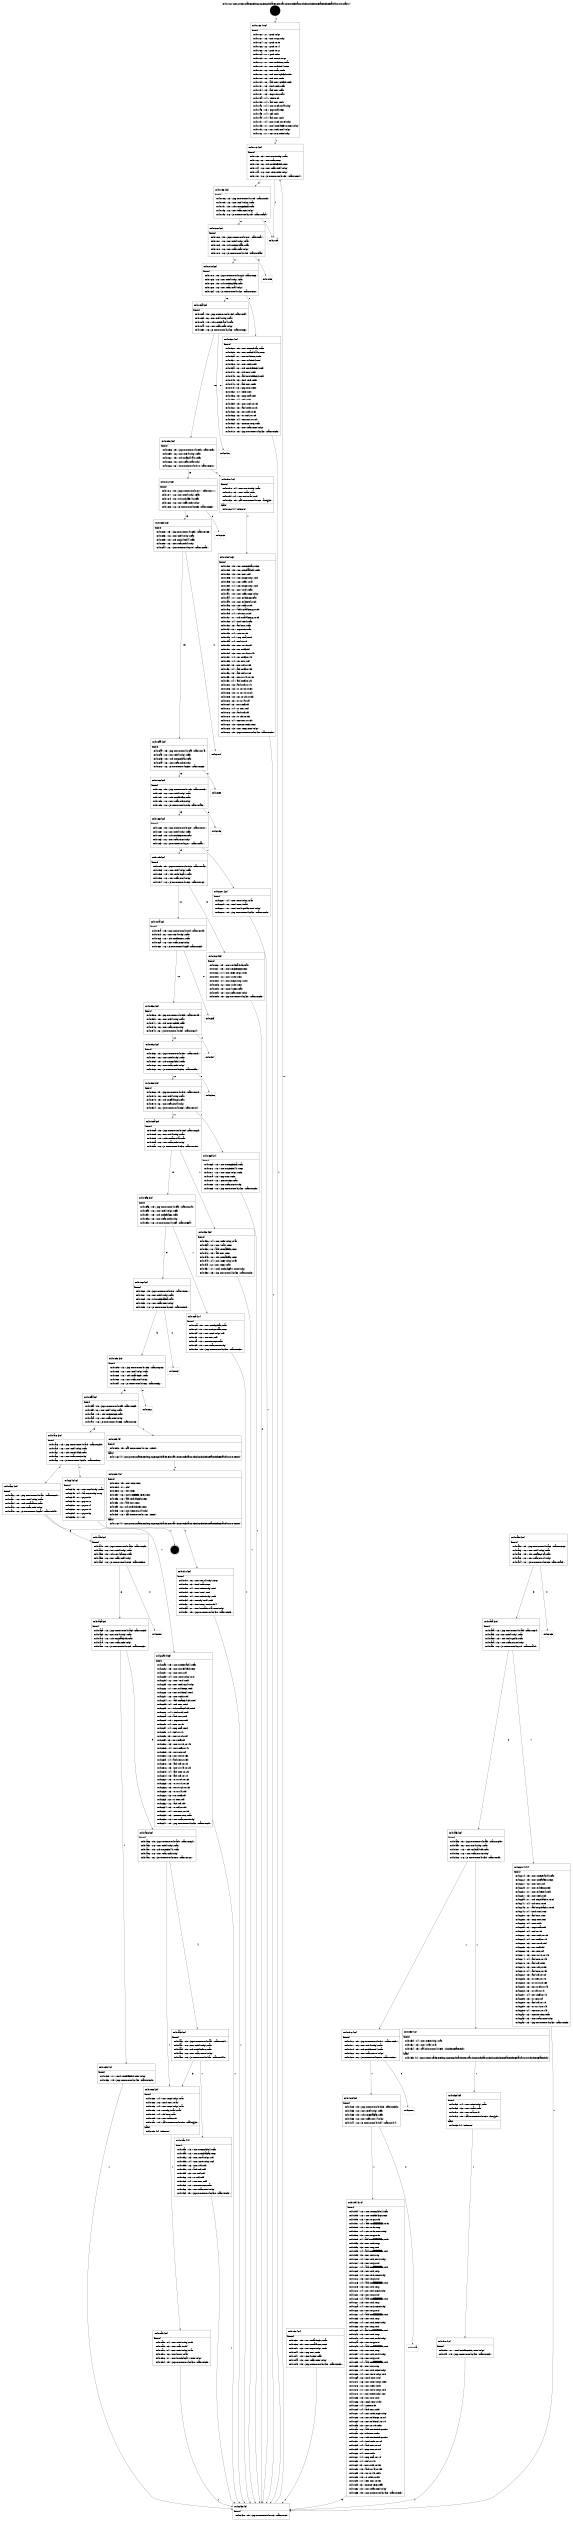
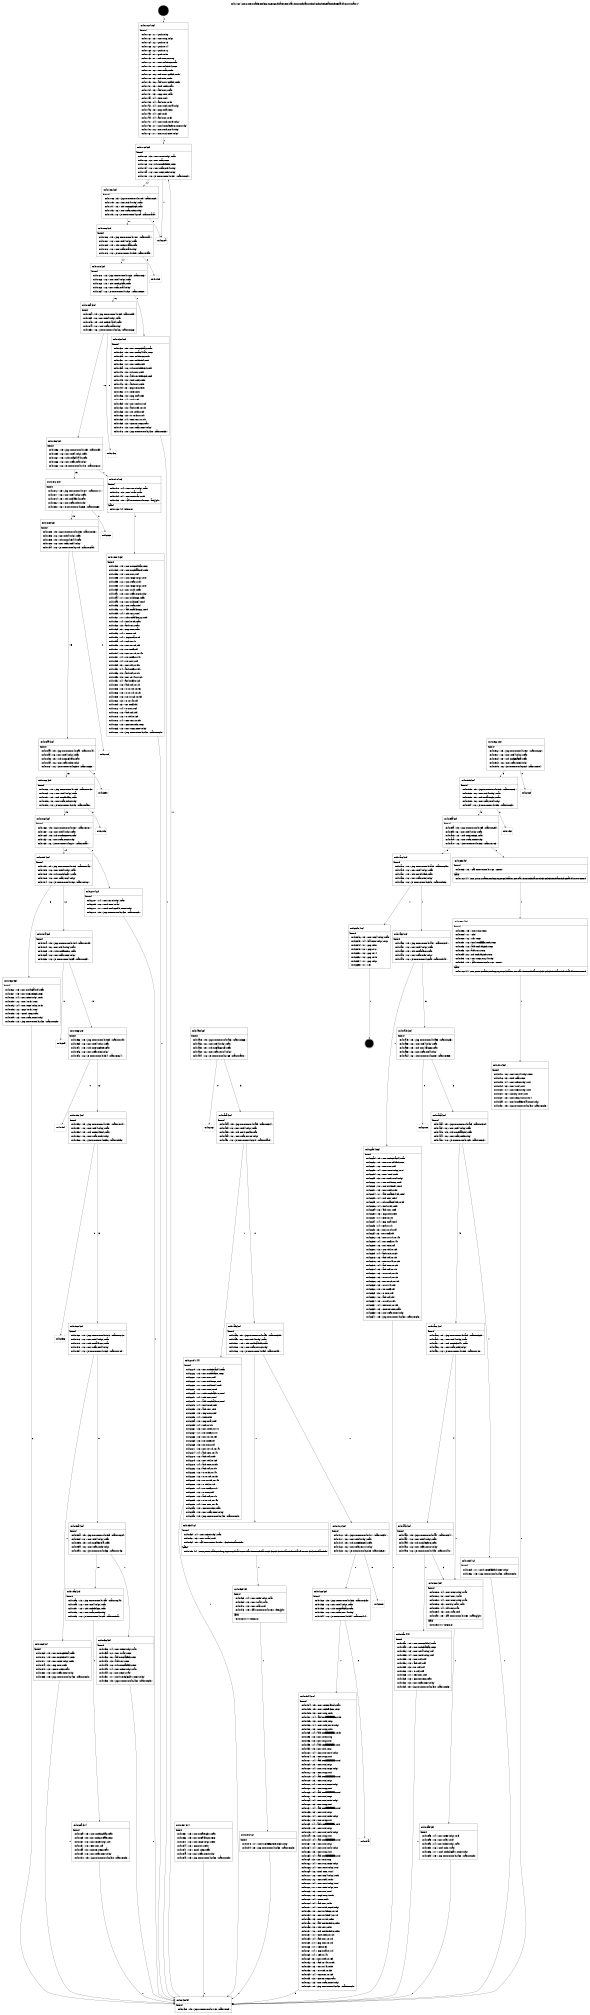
edge "0x4019a6 [28]" -> "0x4019c2 [28]": removed, label "9"
